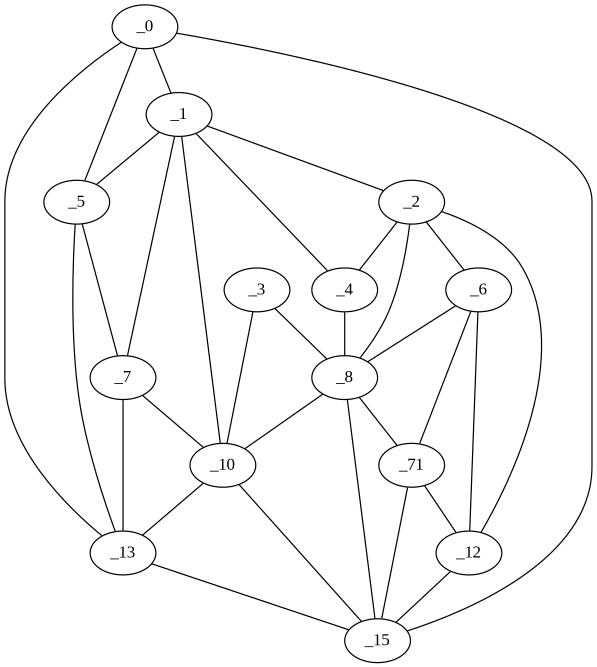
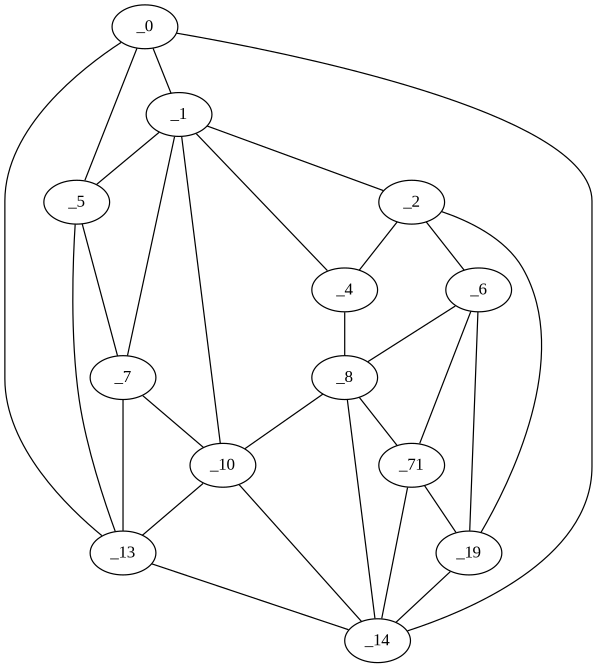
node "_3": removed
edge "_2" -- "_8": removed
node "_12": label "_12" -> "_19"
node "_15": label "_15" -> "_14"
